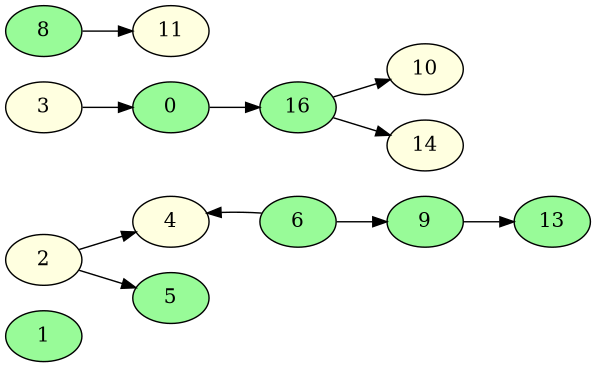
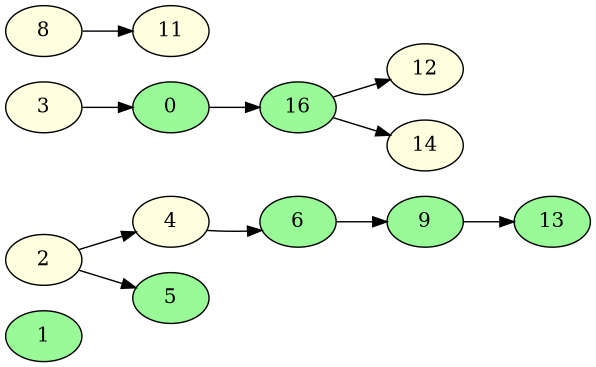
node "8": fillcolor palegreen -> lightyellow
node "10": label "10" -> "12"
edge "6" -> "4": reversed
